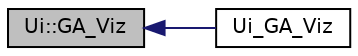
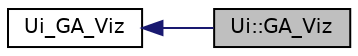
edge "Ui_GA_Viz" -> "Ui::GA_Viz": reversed
